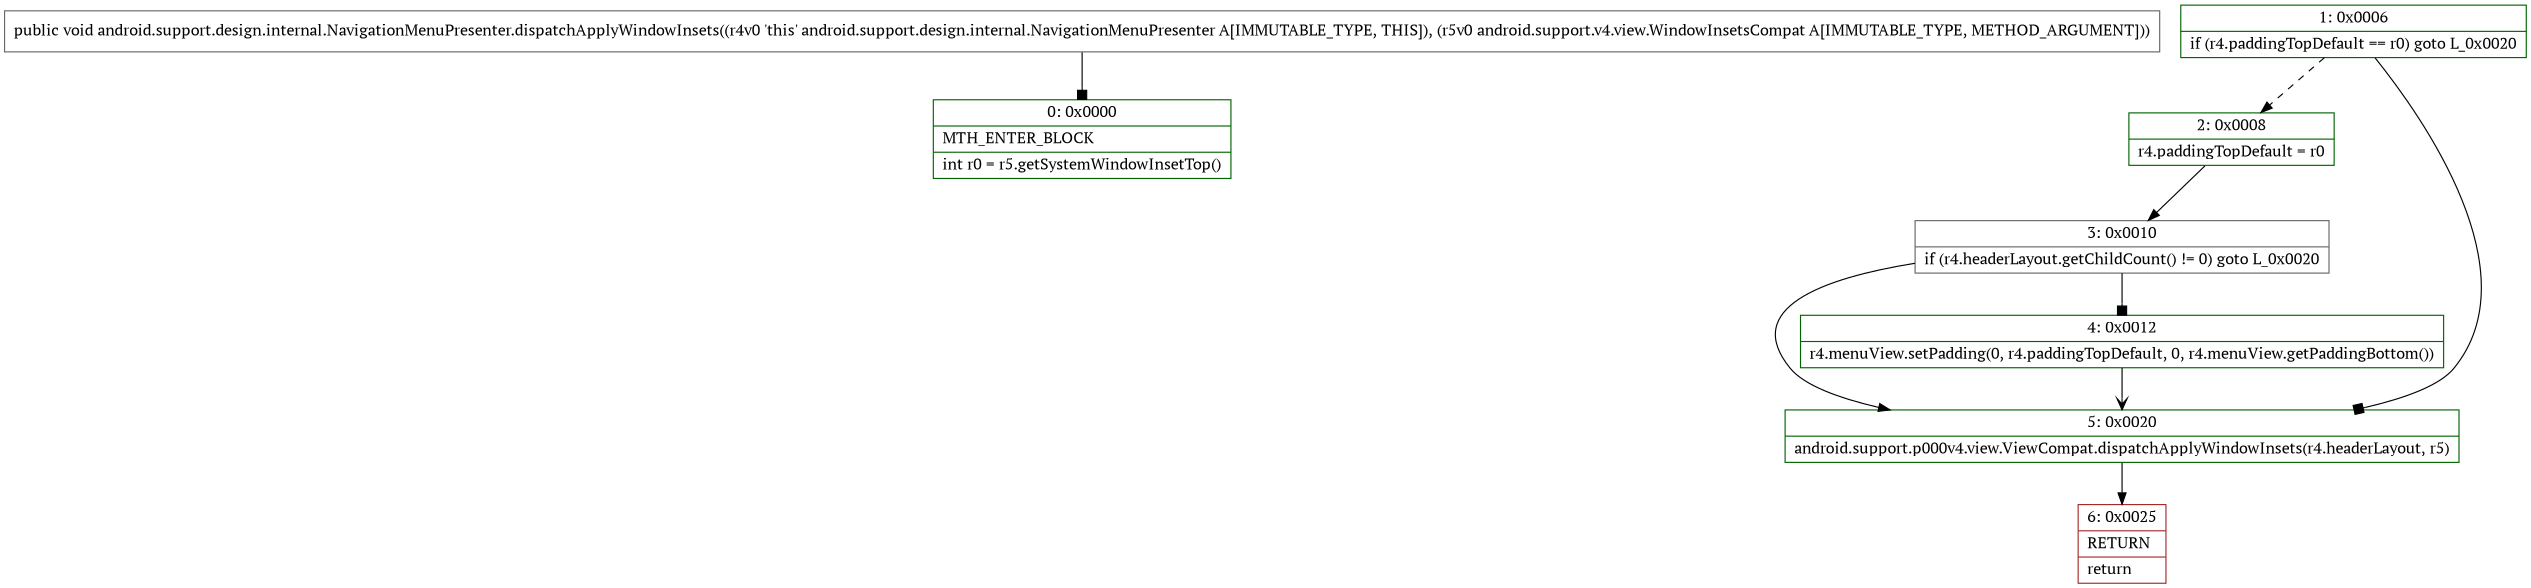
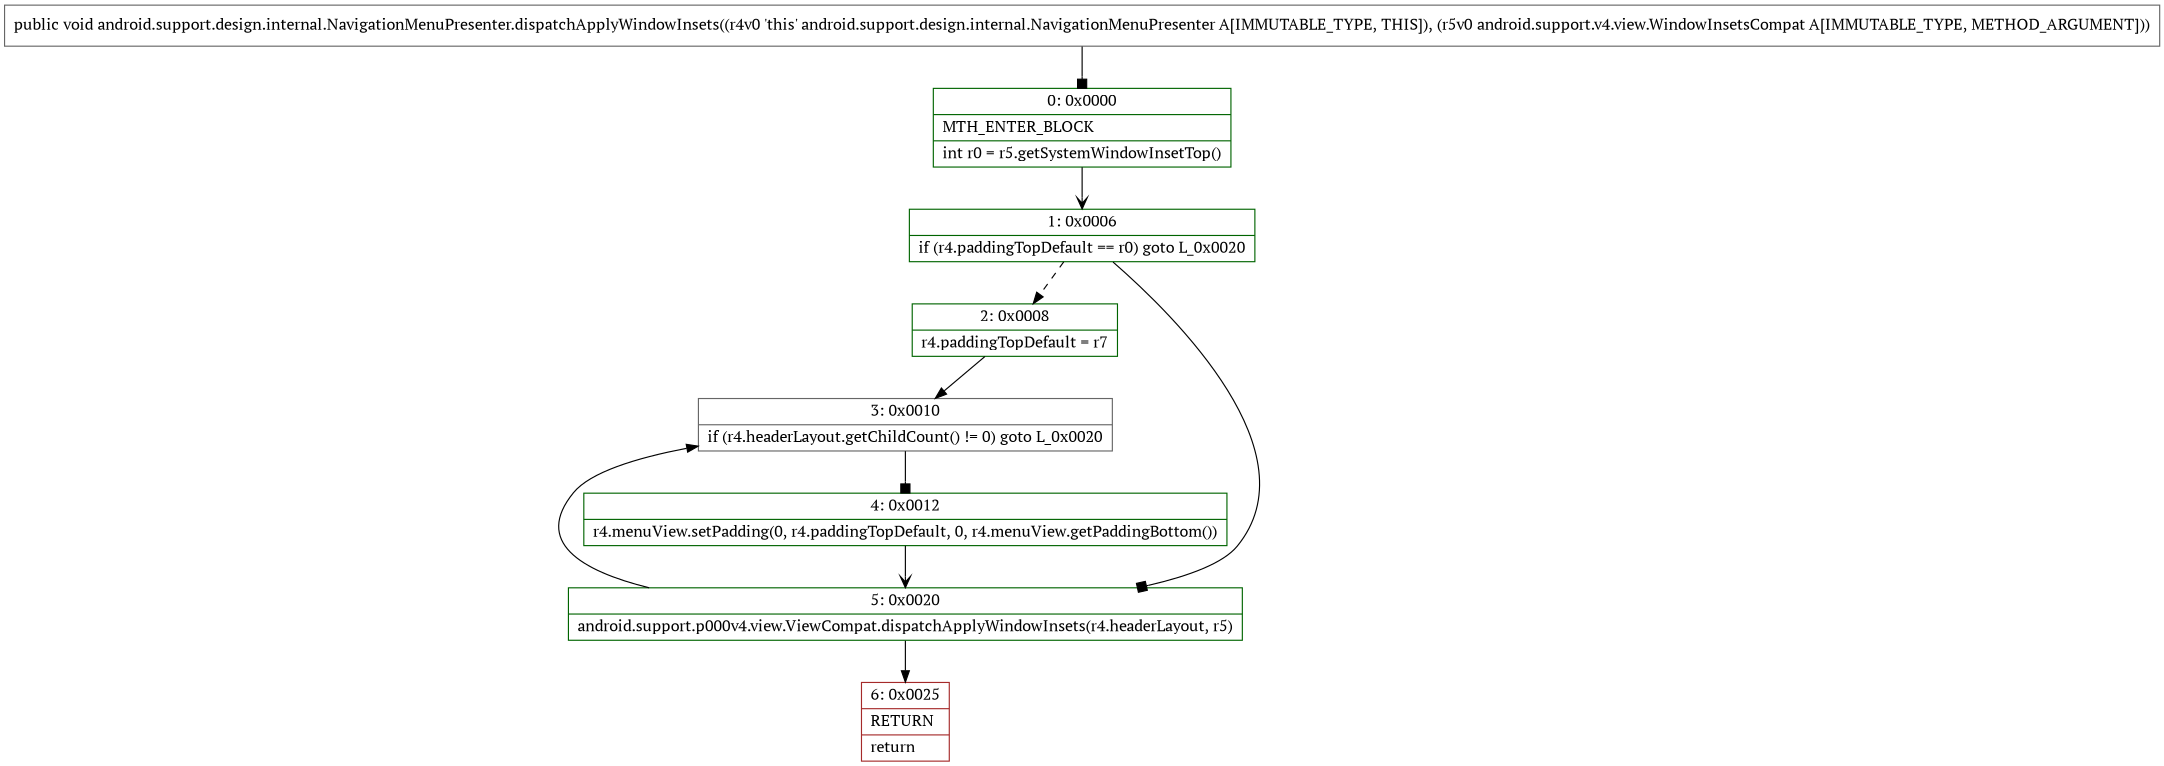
node "2: 0x0008": text "r4.paddingTopDefault = r0" -> "r4.paddingTopDefault = r7"
edge "0: 0x0000" -> "1: 0x0006": added
edge "3: 0x0010" -> "5: 0x0020": reversed
